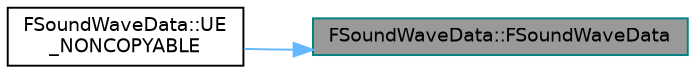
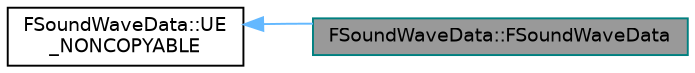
edge "FSoundWaveData::UE _NONCOPYABLE" -> "FSoundWaveData::FSoundWaveData": reversed
